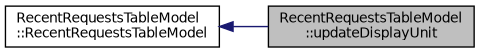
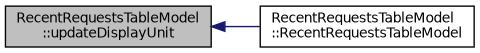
edge "RecentRequestsTableModel ::updateDisplayUnit" -> "RecentRequestsTableModel ::RecentRequestsTableModel": reversed
